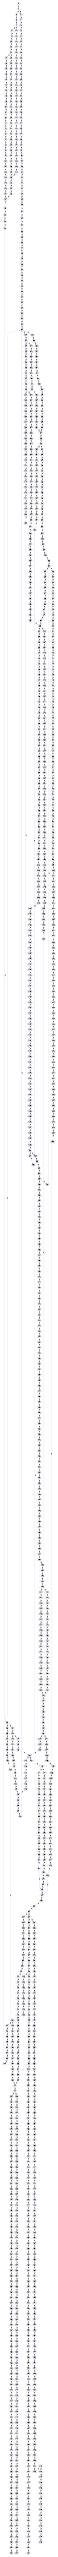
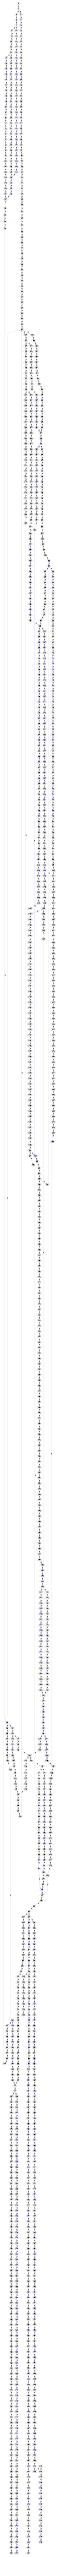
edge "S1048" -> "S1054": now "S1049" -> "S1054"
